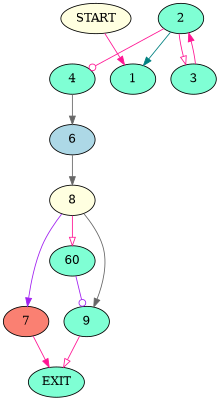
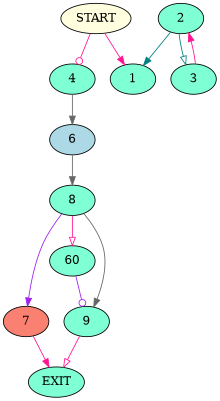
edge "2" -> "3": color deeppink -> teal
edge "2" -> "4": now "START" -> "4"
node "8": fillcolor lightyellow -> aquamarine
